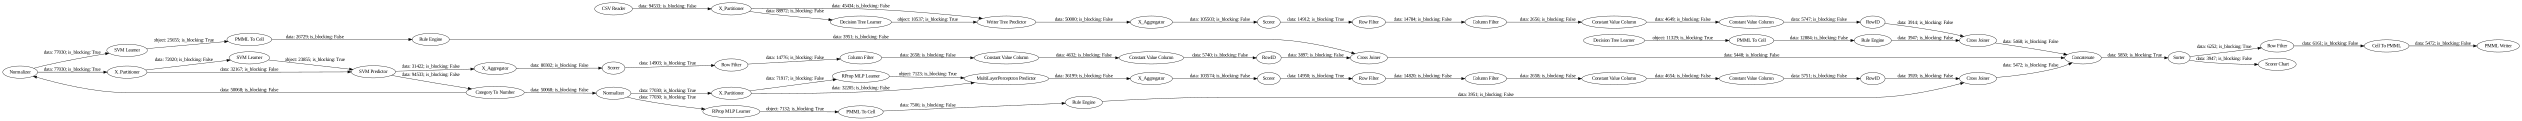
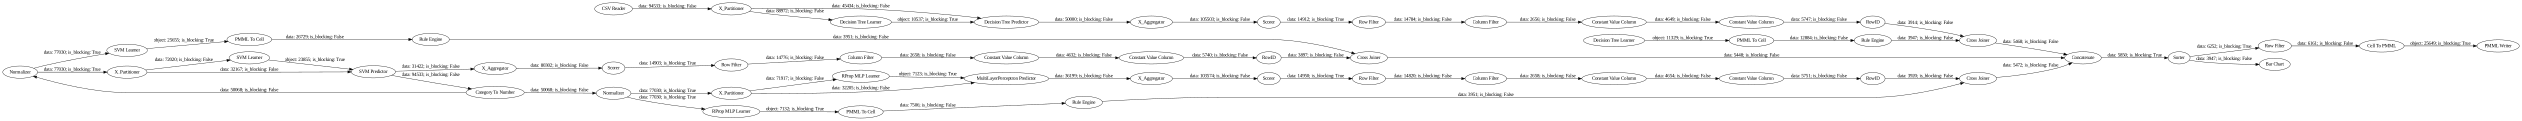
node "Writer Tree Predictor": label "Writer Tree Predictor" -> "Decision Tree Predictor"
edge "Cell To PMML" -> "PMML Writer": label "data: 5472; is_blocking: False" -> "object: 25649; is_blocking: True"
node "Scorer Chart": label "Scorer Chart" -> "Bar Chart"
